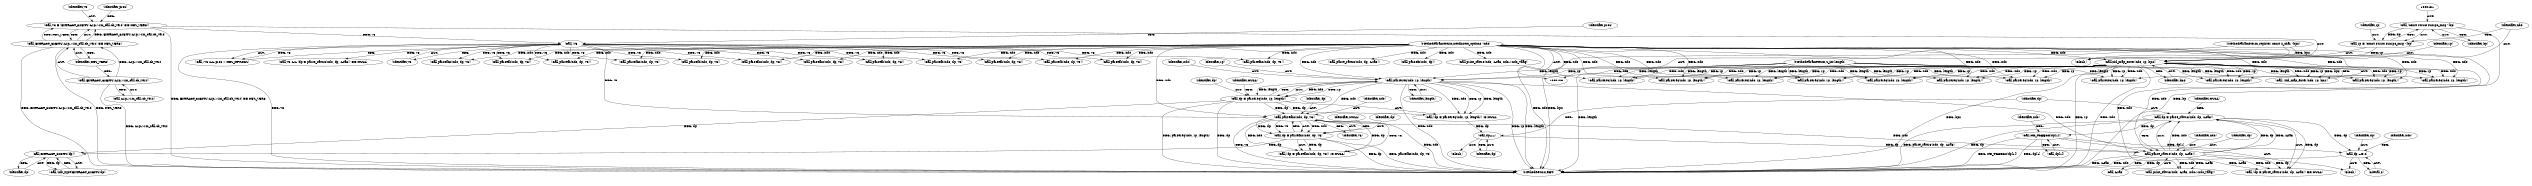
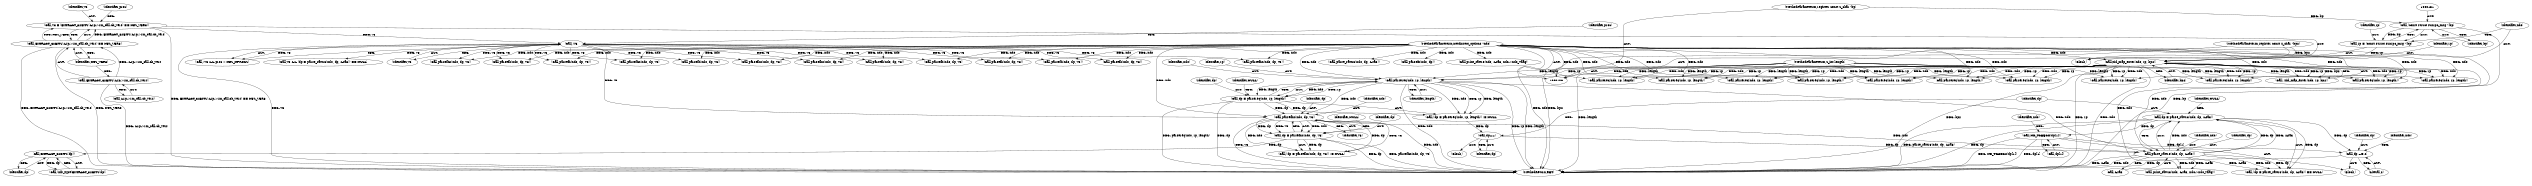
node "(MethodParameterIn,register const u_char *bp)": added
edge "(MethodParameterIn,u_int length)" -> "1000106": added, label "AST:"
edge "(Call,dp = parsereq(ndo, rp, length))" -> "(Call,EXTRACT_32BITS(dp))": removed, label "DDG: dp"
